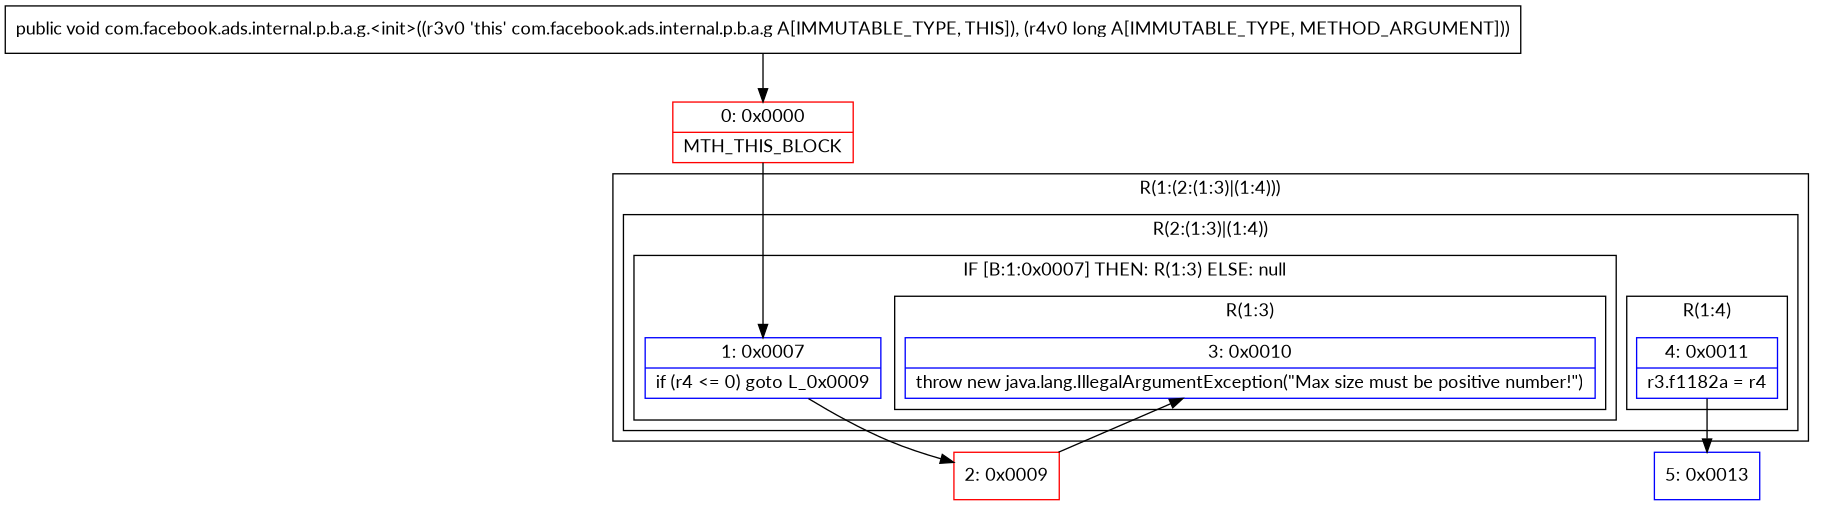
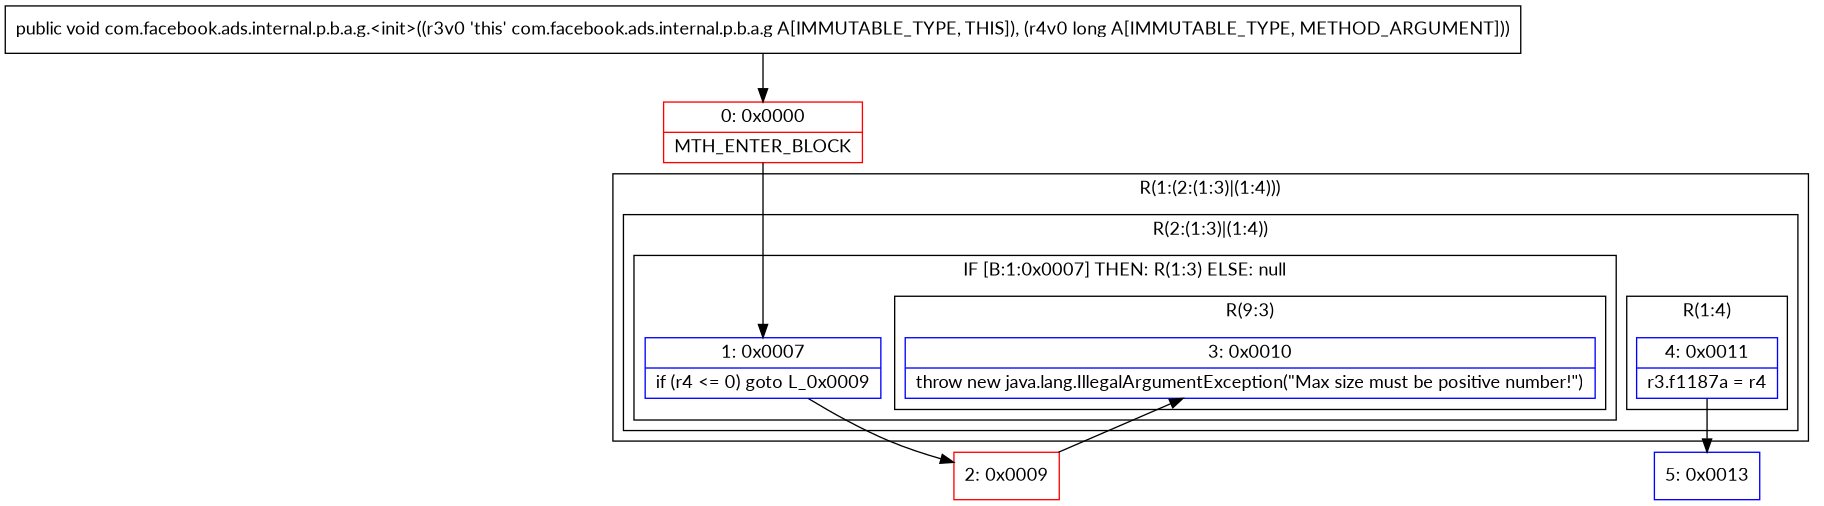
node "0: 0x0000": text "MTH_THIS_BLOCK" -> "MTH_ENTER_BLOCK"
cluster "R(1:3)": label "R(1:3)" -> "R(9:3)"
node "4: 0x0011": text "r3.f1182a = r4" -> "r3.f1187a = r4"
